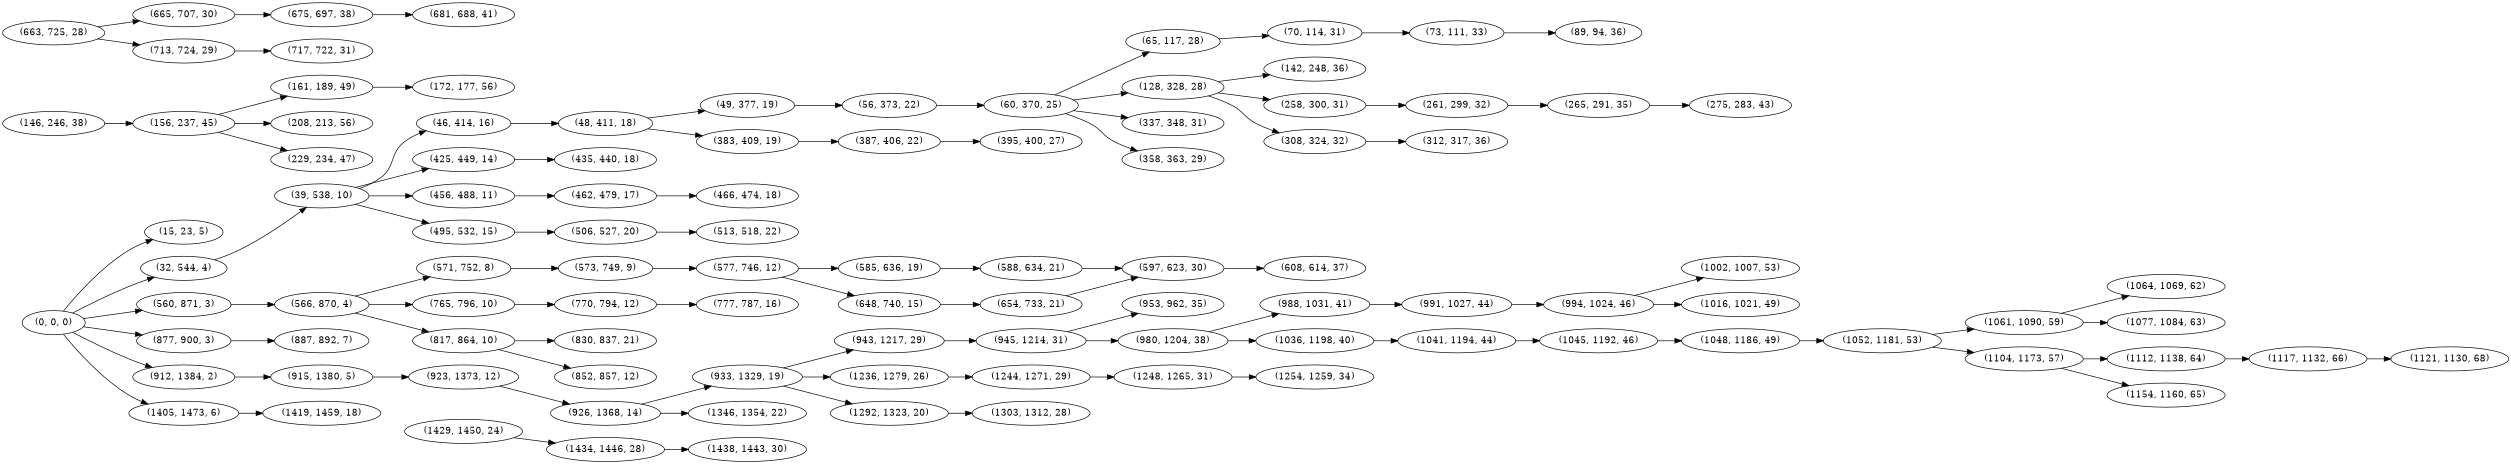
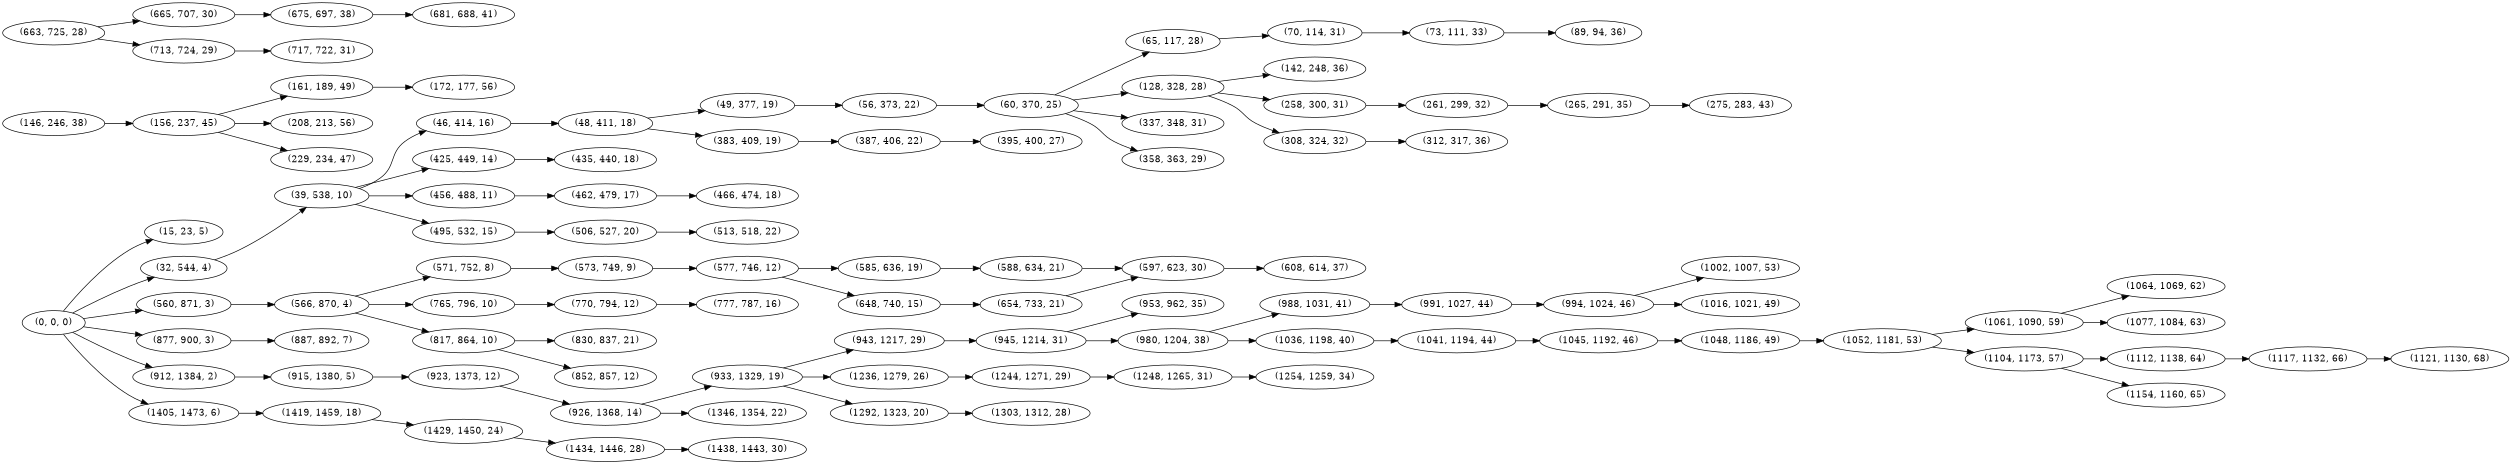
edge "(1419, 1459, 18)" -> "(1429, 1450, 24)": added
